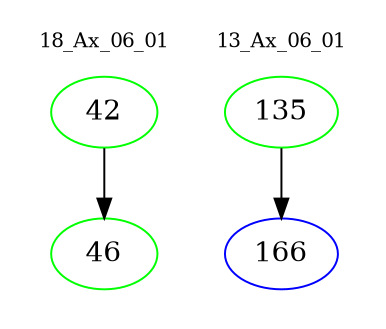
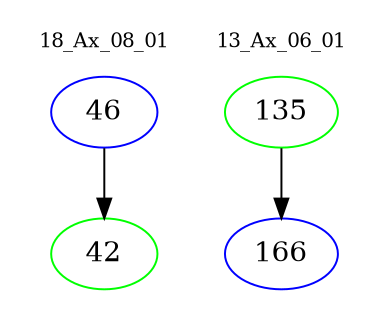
cluster "18_Ax_06_01": label "18_Ax_06_01" -> "18_Ax_08_01"
edge "42" -> "46": reversed
node "46": color green -> blue
